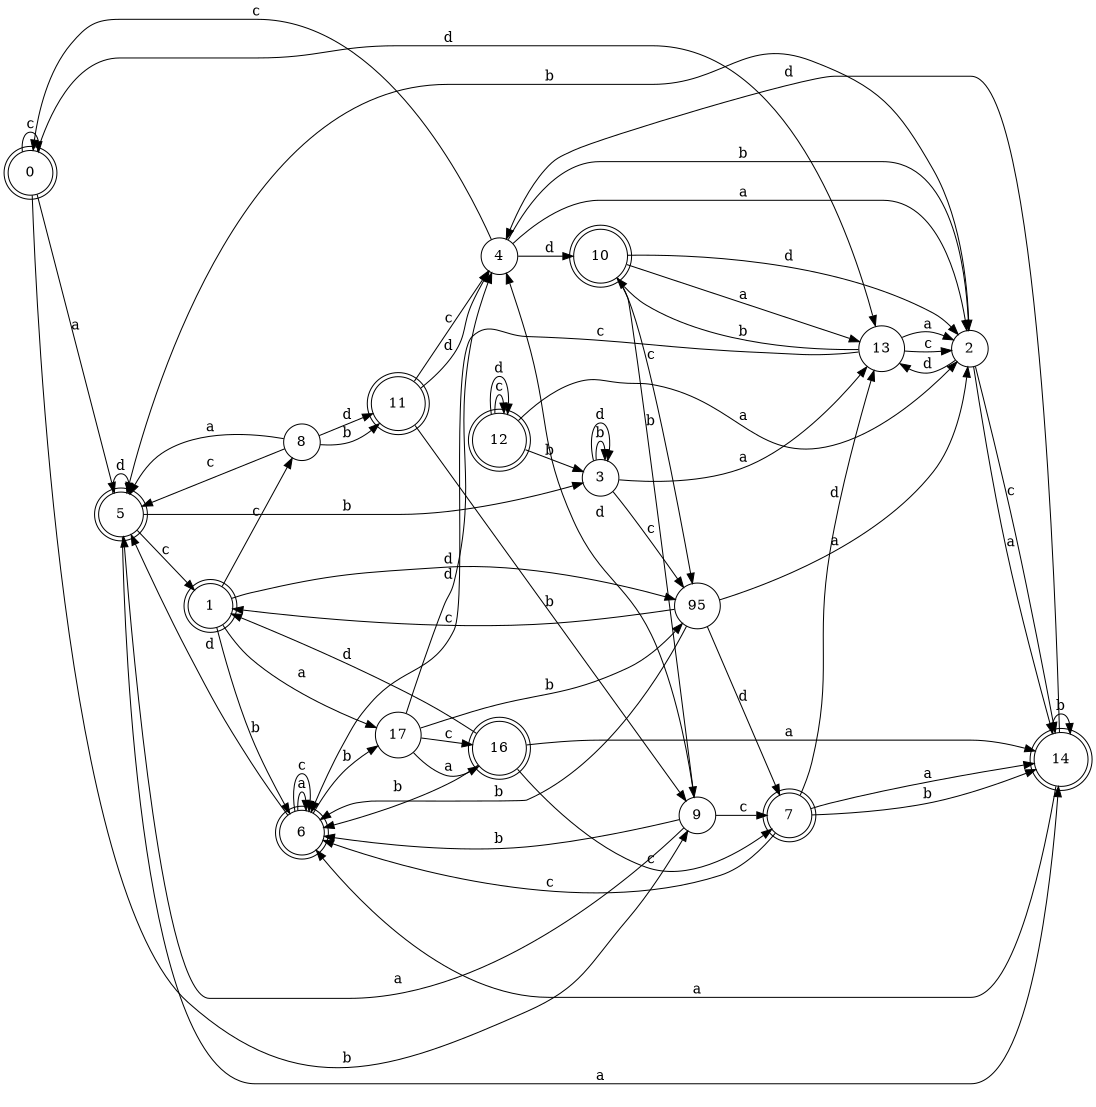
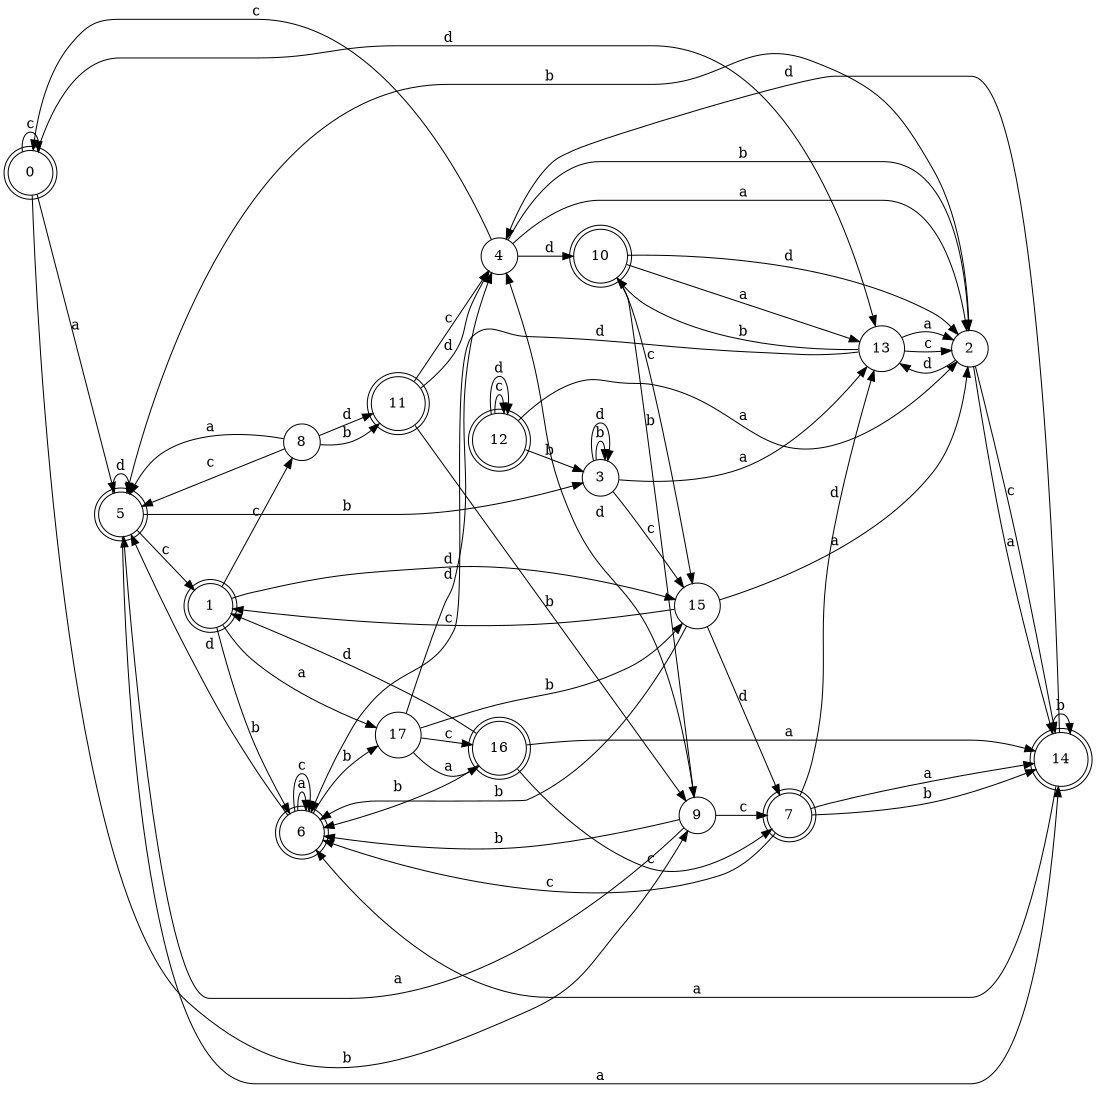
edge "13" -> "6": label "c" -> "d"
node "95": label "95" -> "15"
